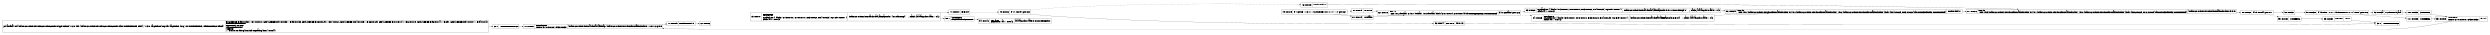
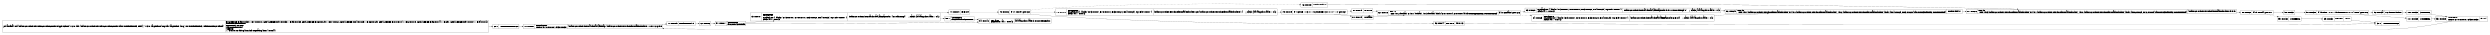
node "78: 0x0010": added
node "92: 0x003a": text "r12.time = r5.java" -> "r12.time = r5.time"
node "97: 0x0007": added
